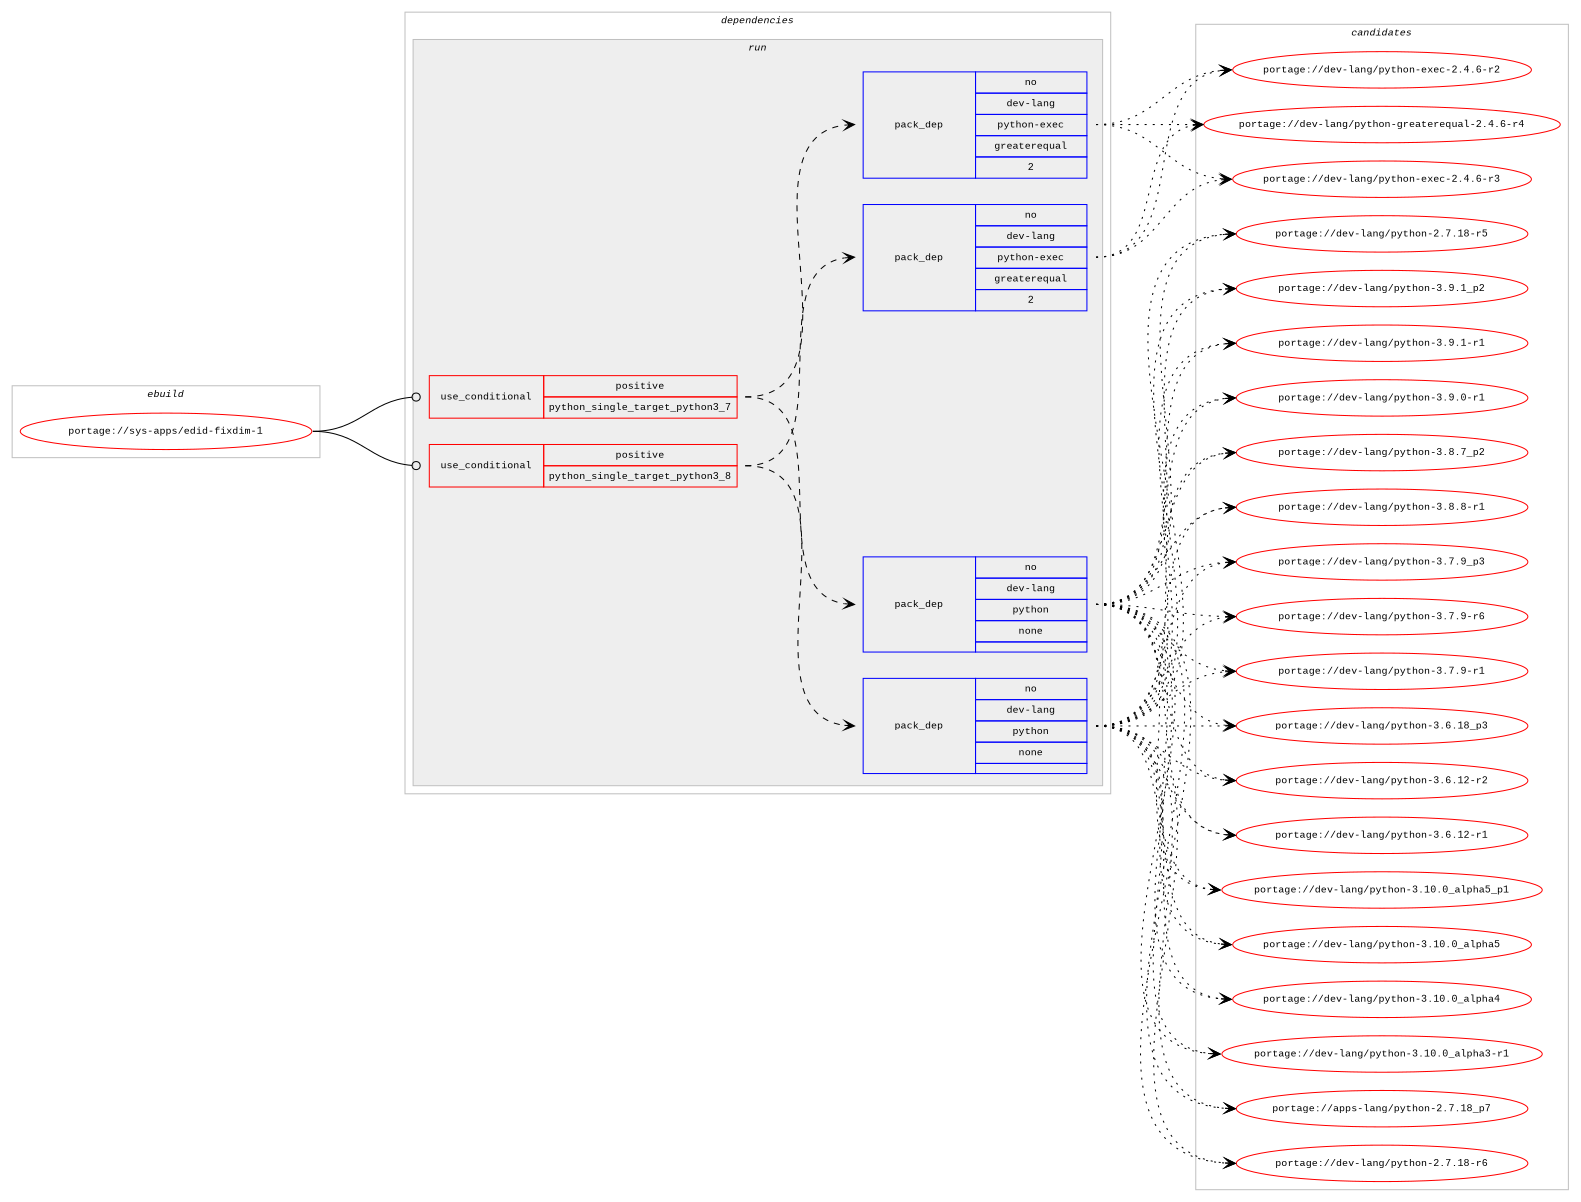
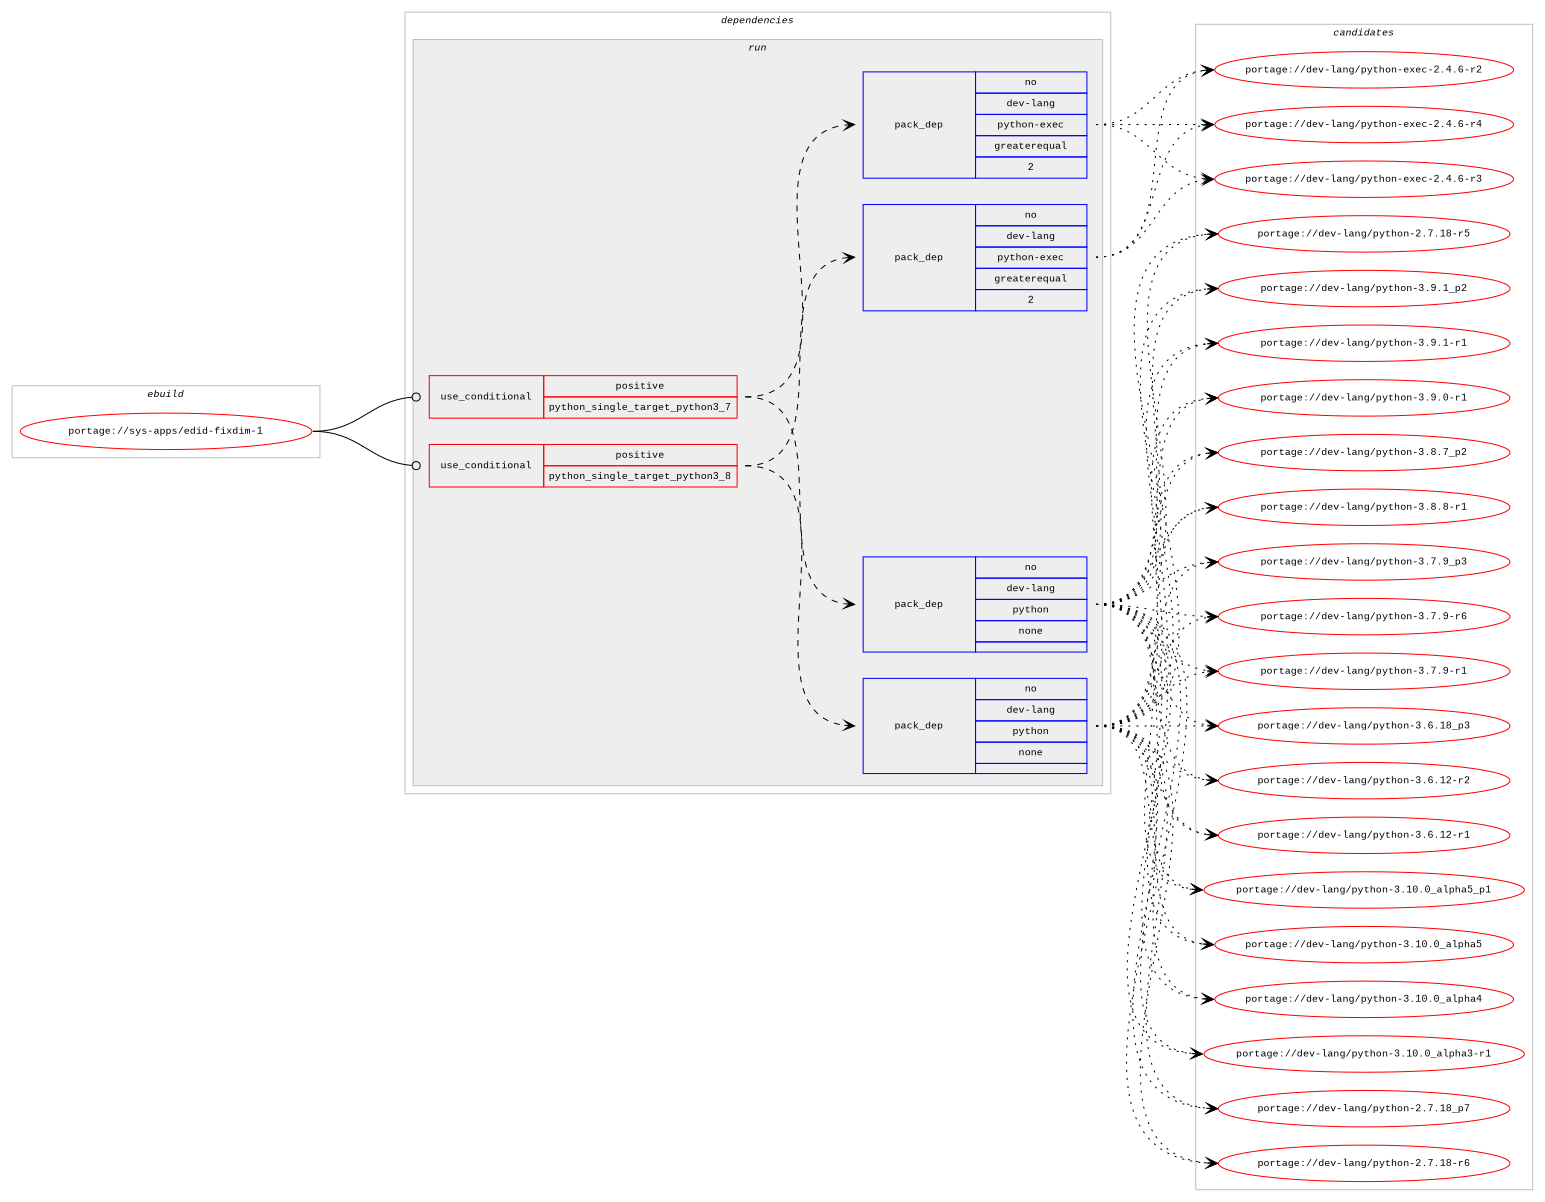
node "portage://dev-lang/python-greaterequal-2.4.6-r4": label "portage://dev-lang/python-greaterequal-2.4.6-r4" -> "portage://dev-lang/python-exec-2.4.6-r4"
node "portage://apps-lang/python-2.7.18_p7": label "portage://apps-lang/python-2.7.18_p7" -> "portage://dev-lang/python-2.7.18_p7"
